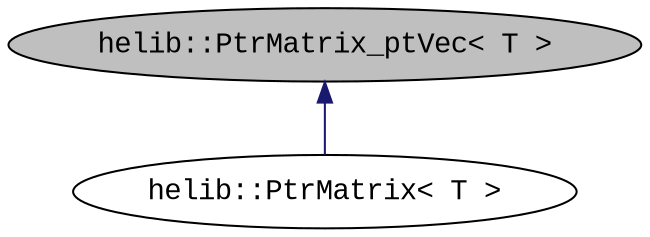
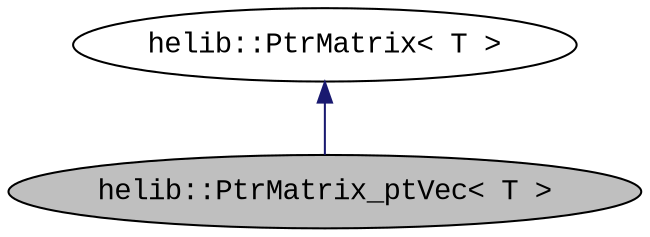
edge "helib::PtrMatrix< T >" -> "helib::PtrMatrix_ptVec< T >": reversed
